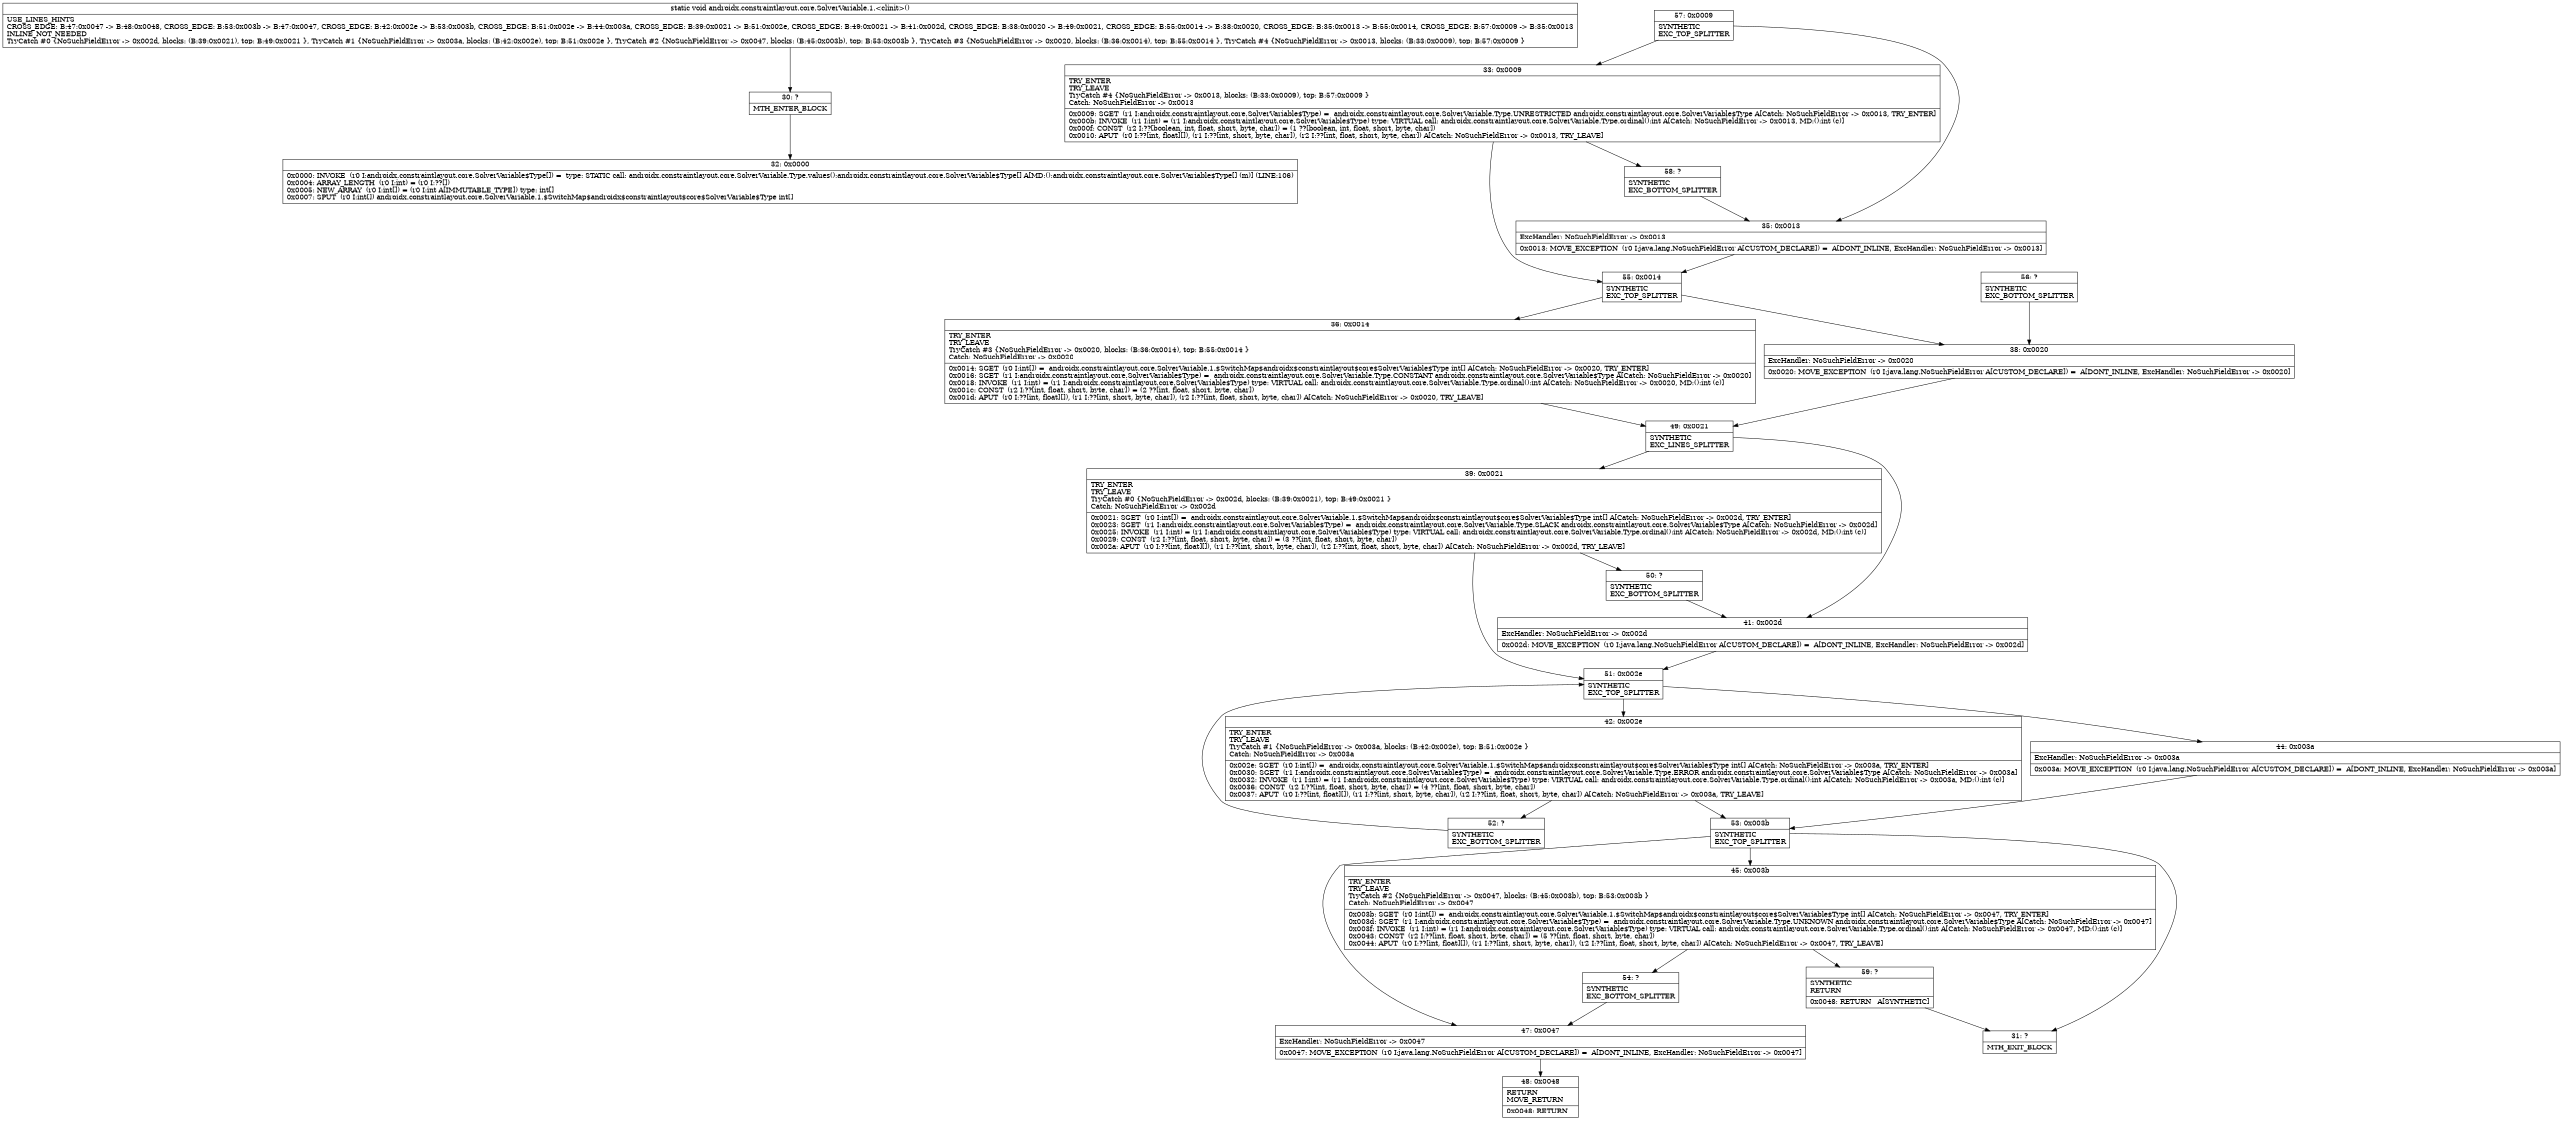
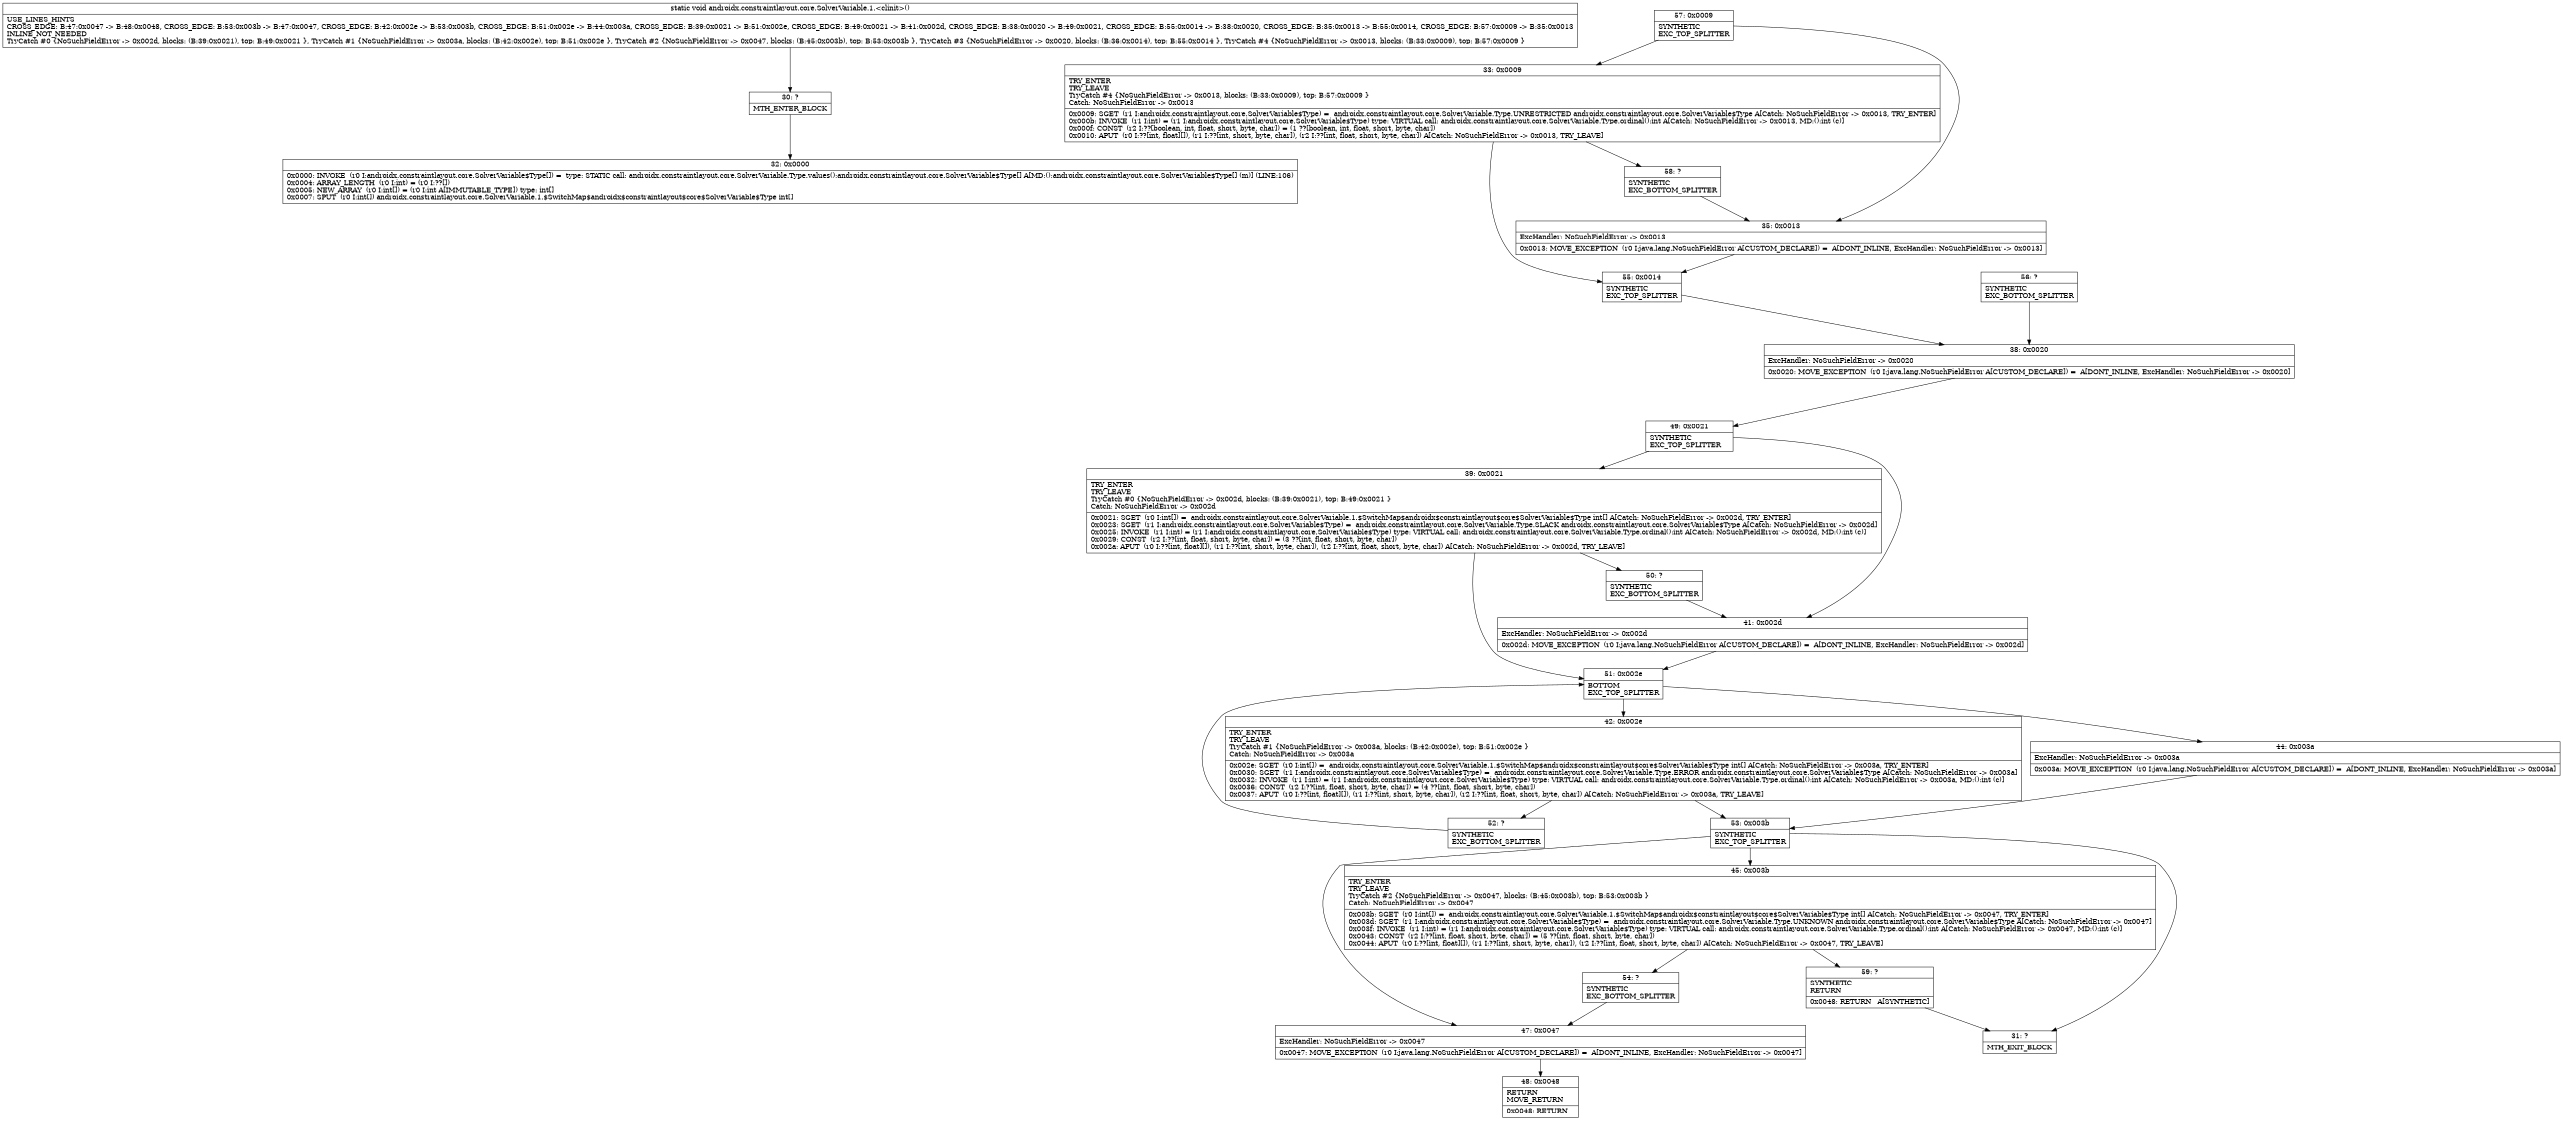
node "36: 0x0014": removed
node "49: 0x0021": text "EXC_LINES_SPLITTER" -> "EXC_TOP_SPLITTER"
node "51: 0x002e": text "SYNTHETIC" -> "BOTTOM"
